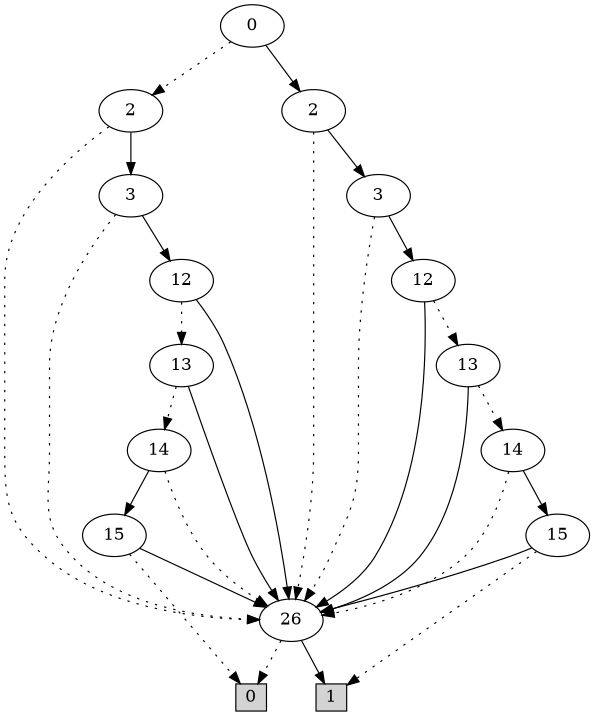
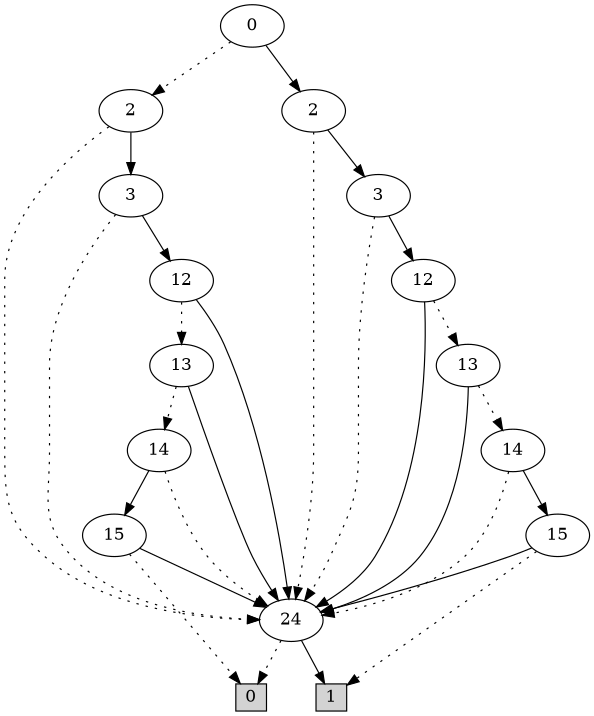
node "26": label "26" -> "24"
